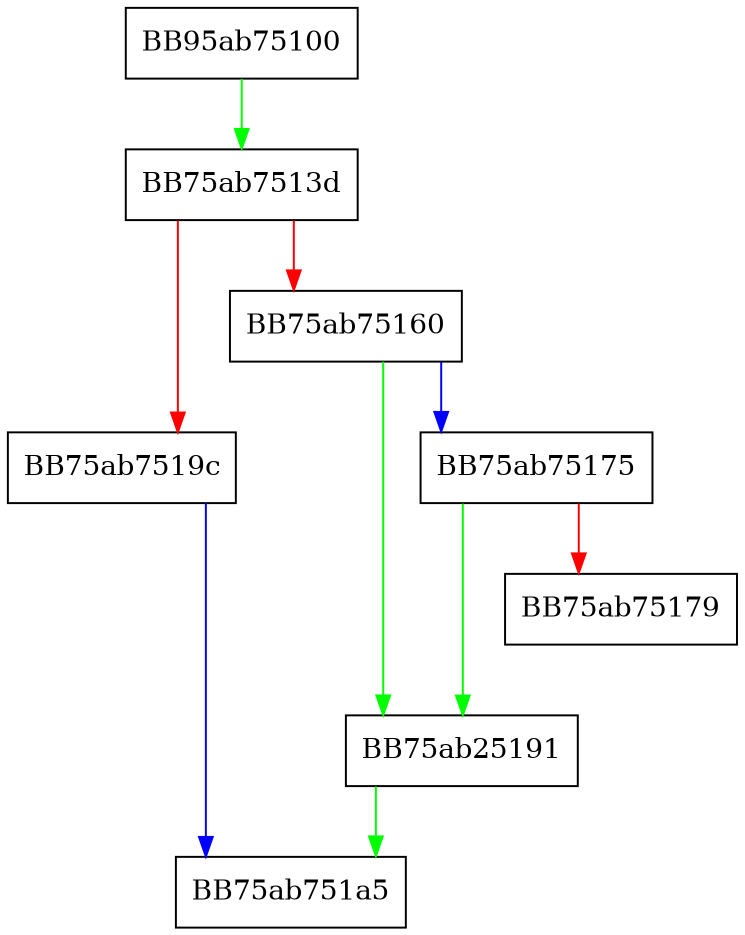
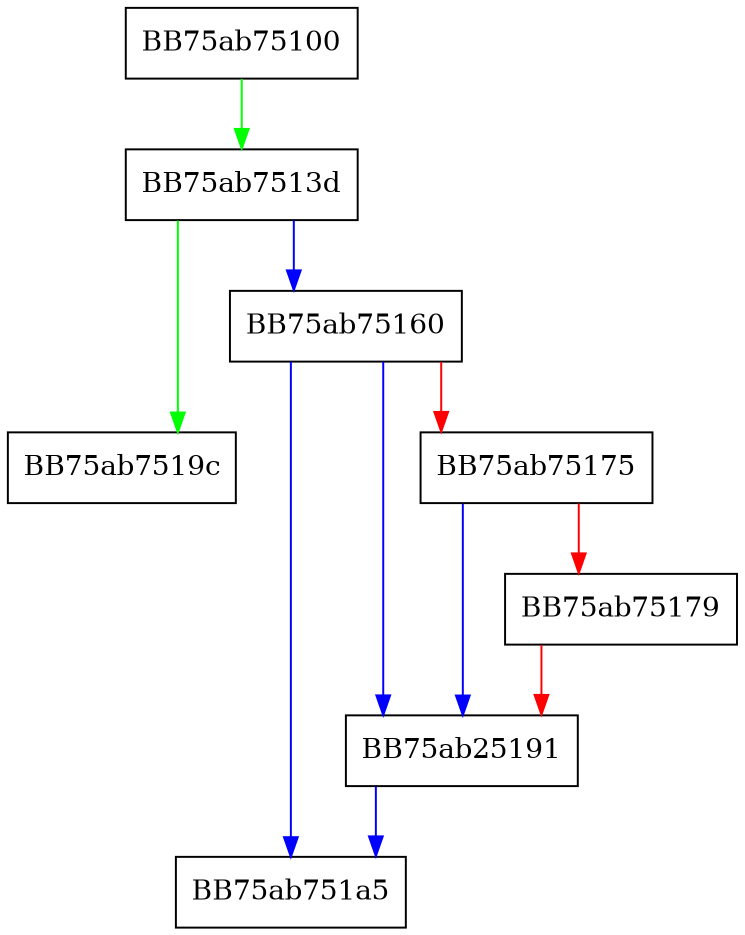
node "BB95ab75100": label "BB95ab75100" -> "BB75ab75100"
edge "BB75ab7513d" -> "BB75ab75160": color red -> blue
edge "BB75ab7513d" -> "BB75ab7519c": color red -> green
edge "BB75ab75160" -> "BB75ab75175": color blue -> red
edge "BB75ab75160" -> "BB75ab25191": color green -> blue
edge "BB75ab75175" -> "BB75ab25191": color green -> blue
edge "BB75ab7519c" -> "BB75ab751a5": now "BB75ab75160" -> "BB75ab751a5"
edge "BB75ab75179" -> "BB75ab25191": added
edge "BB75ab25191" -> "BB75ab751a5": color green -> blue
